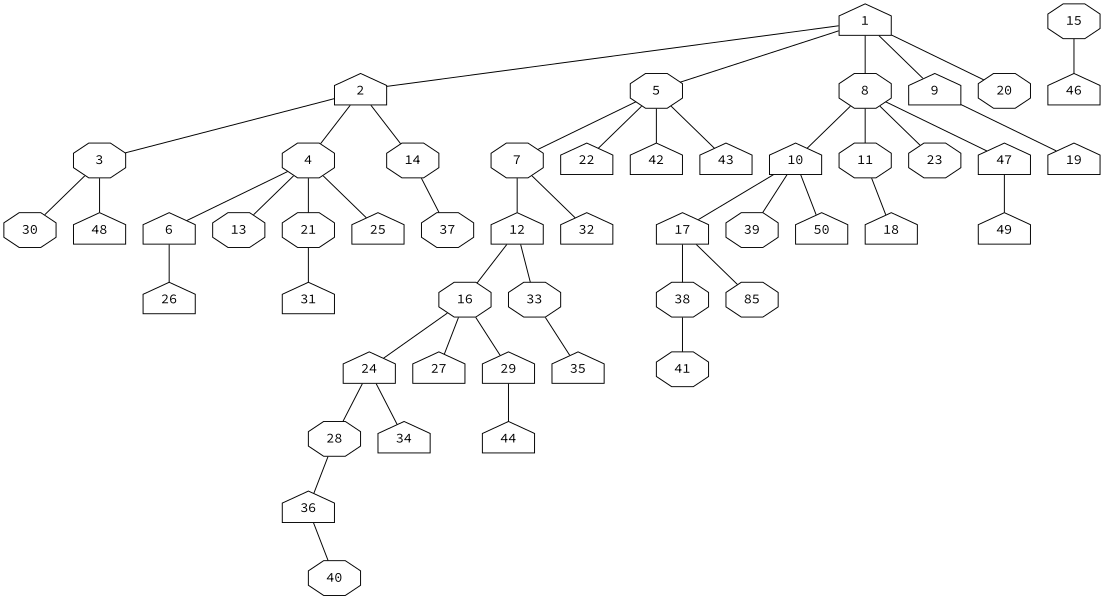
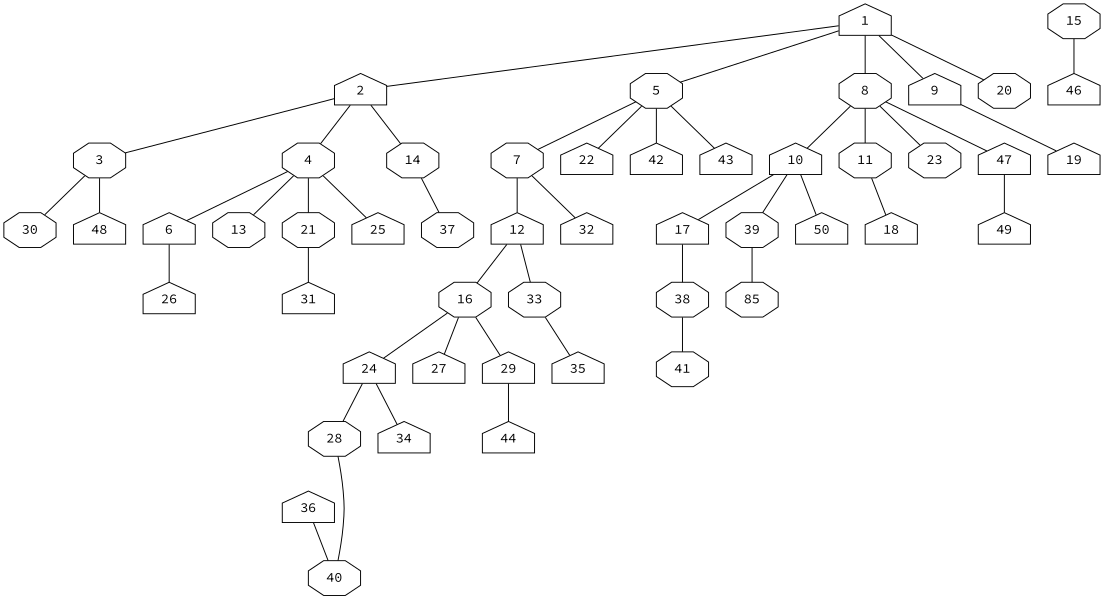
edge "17" -- "85": now "39" -- "85"
edge "28" -- "36": now "28" -- "40"
